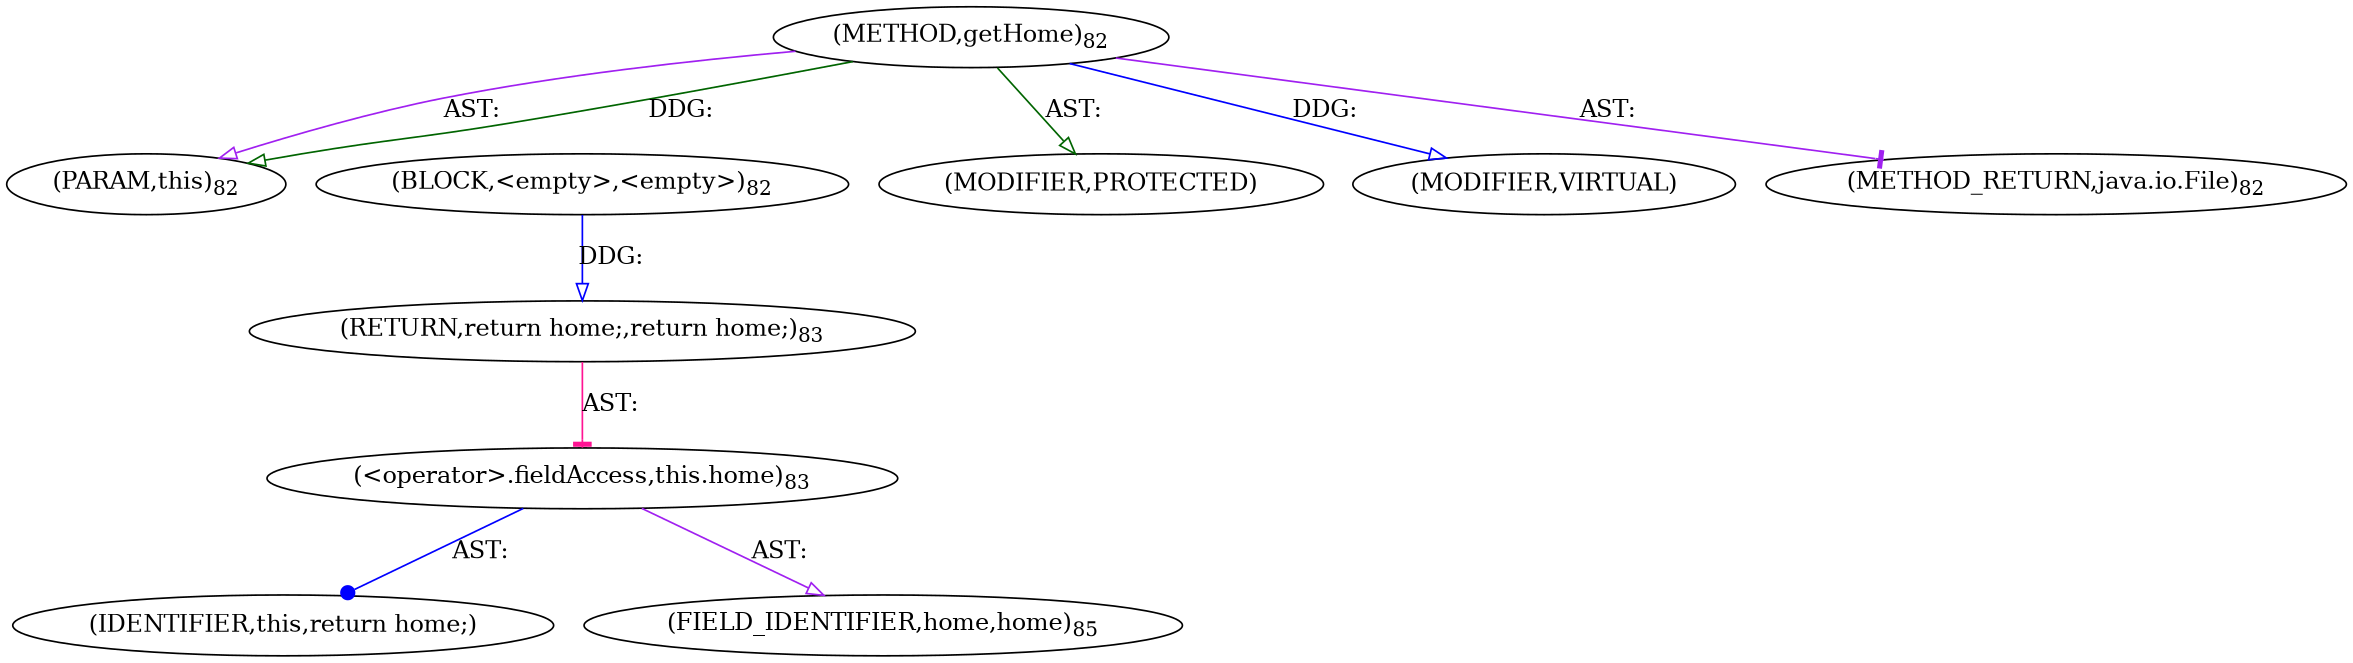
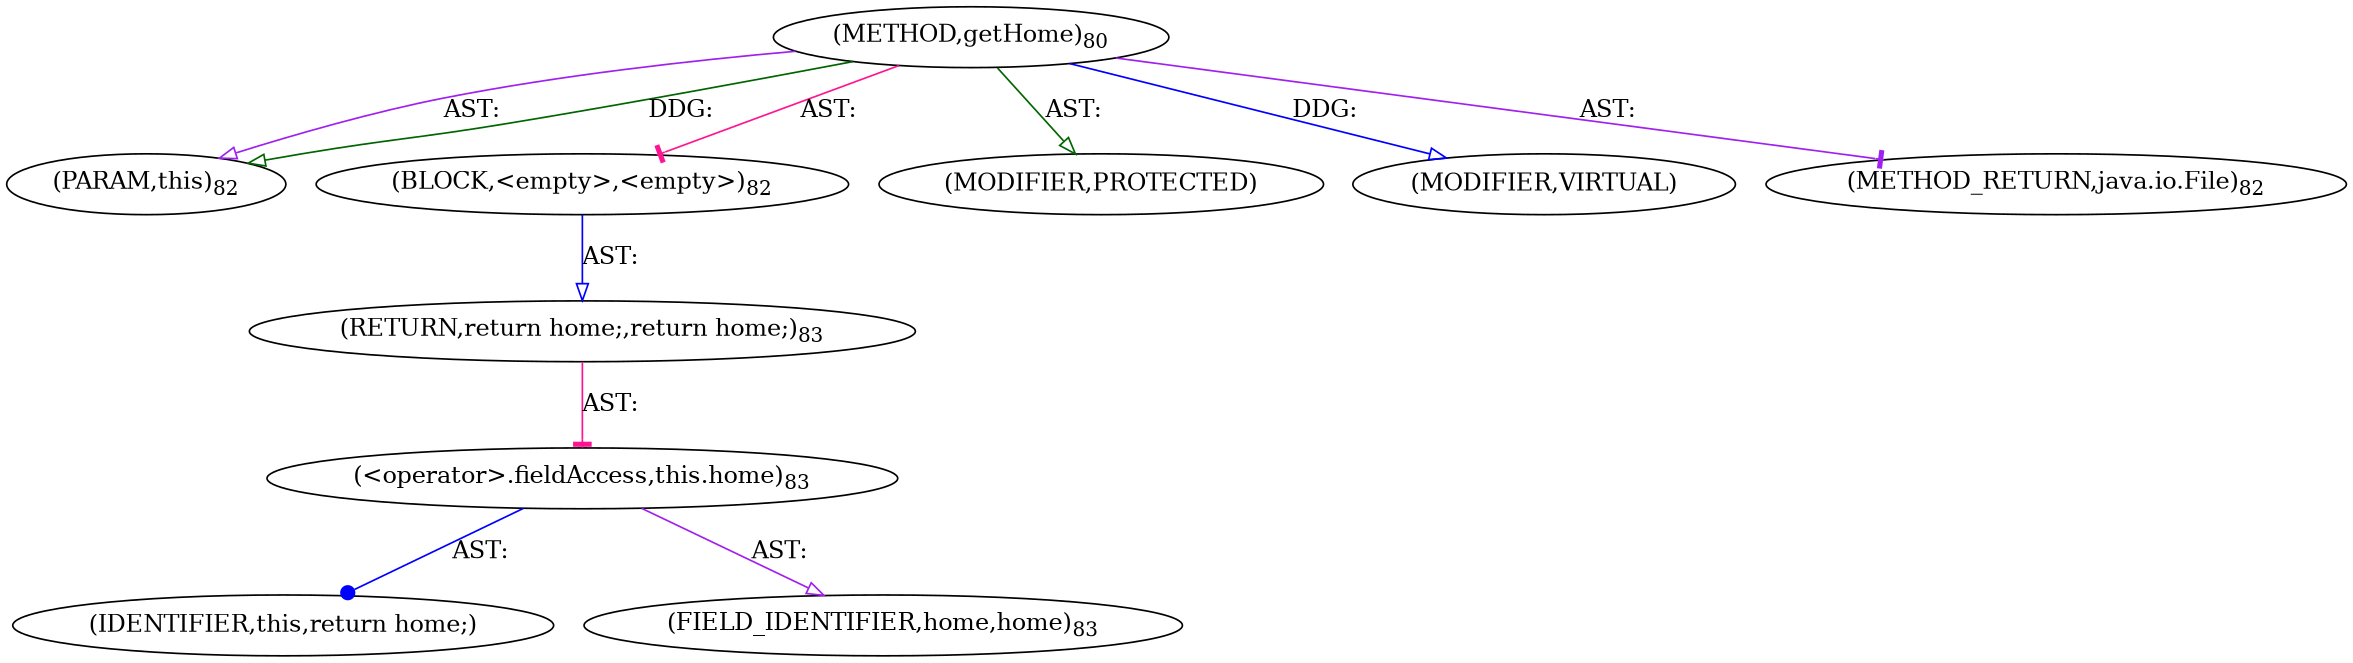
node "(METHOD,getHome)": text "82" -> "80"
edge "(METHOD,getHome)" -> "(BLOCK,<empty>,<empty>)": added, label "AST:"
edge "(BLOCK,<empty>,<empty>)" -> "(RETURN,return home;,return home;)": label "DDG: " -> "AST: "
node "(FIELD_IDENTIFIER,home,home)": text "85" -> "83"
